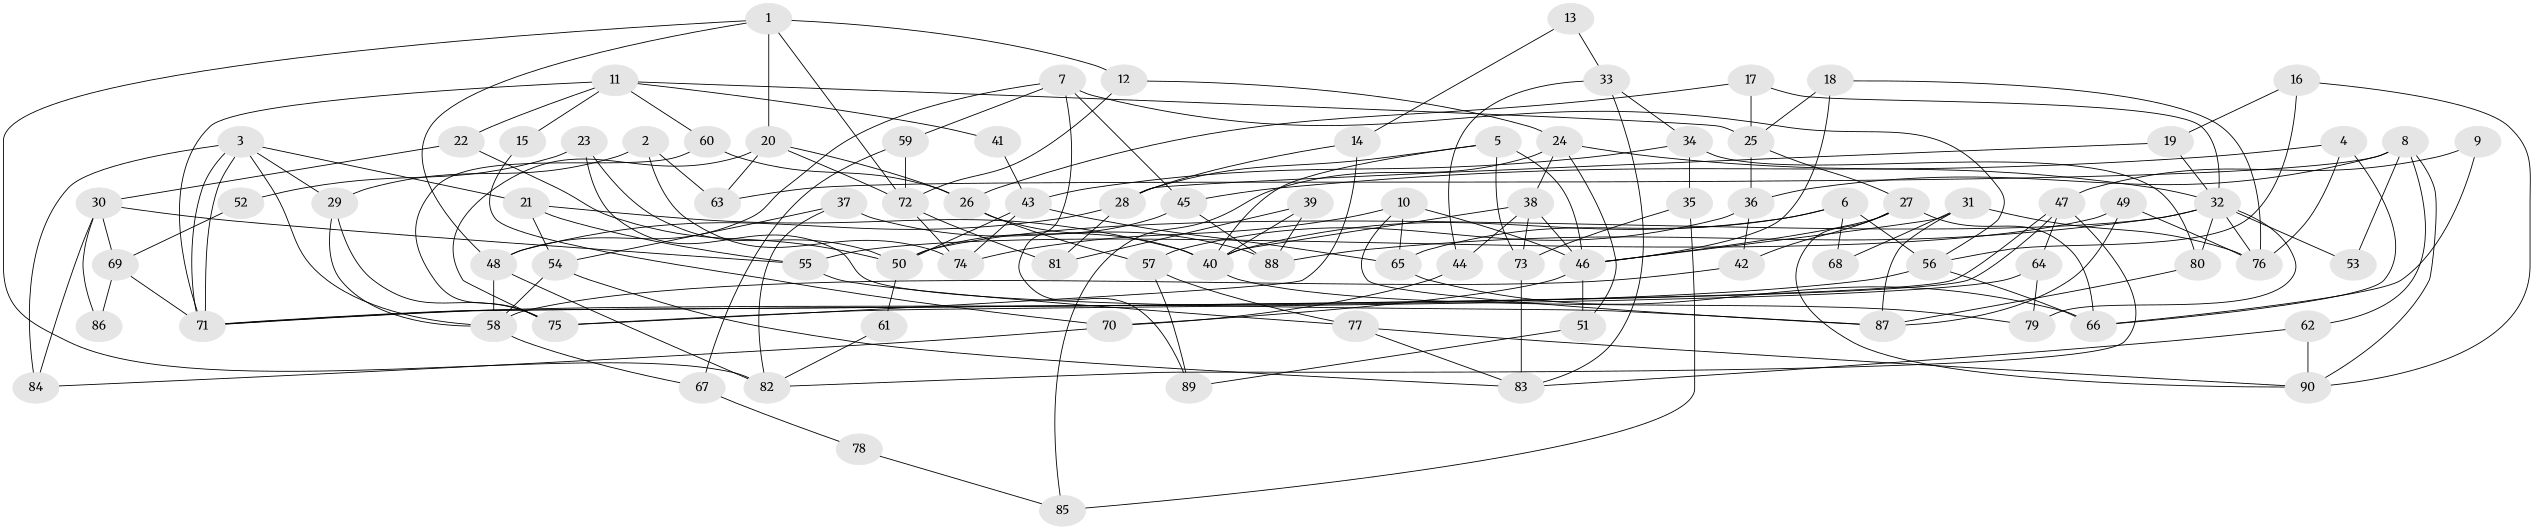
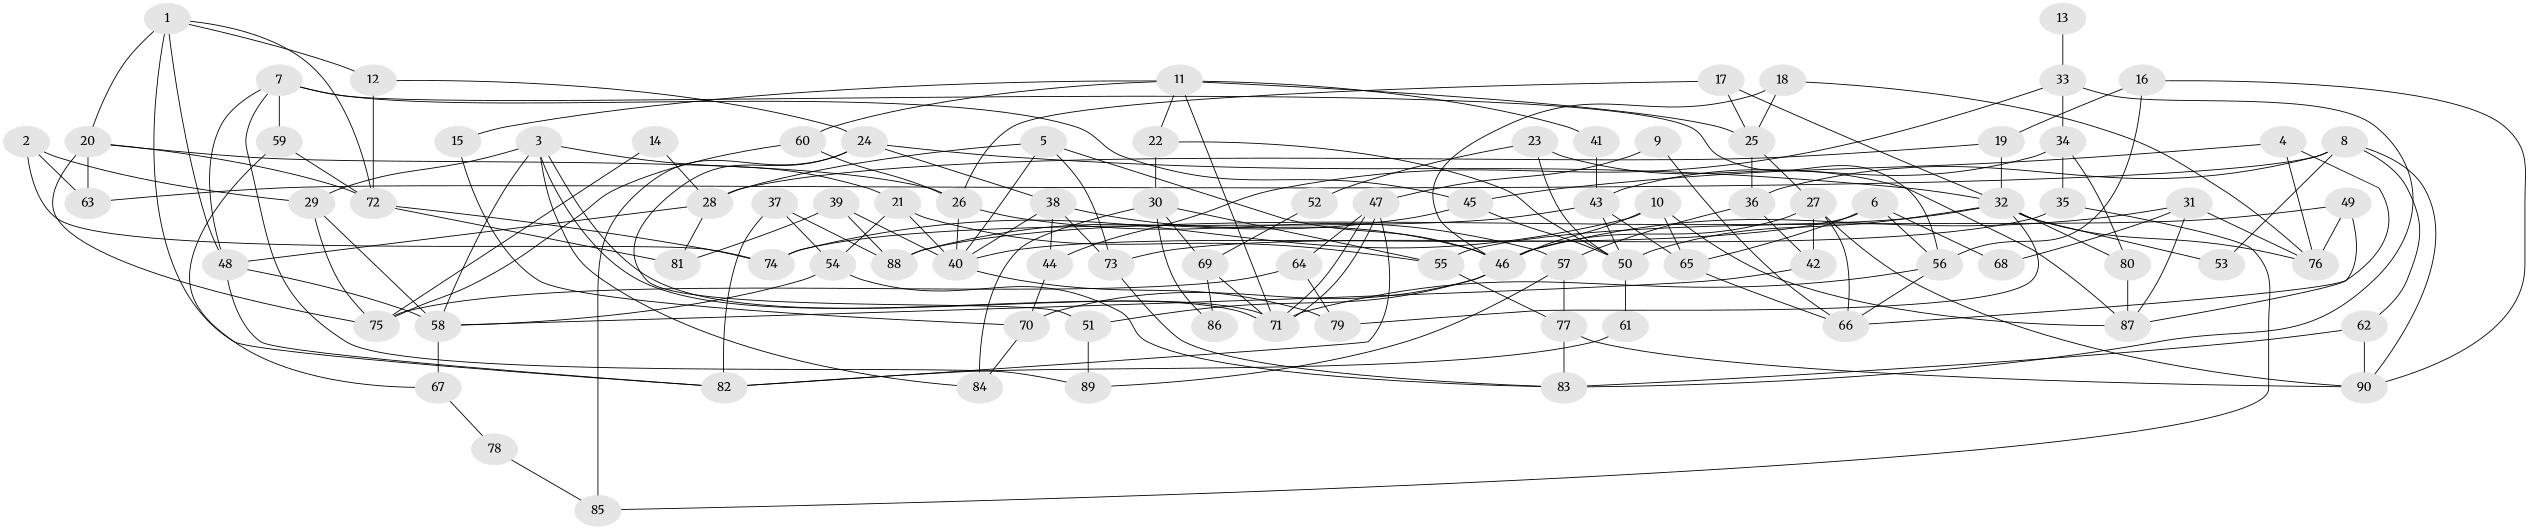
edge "13" -- "14": removed
